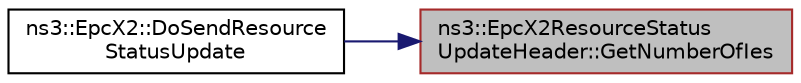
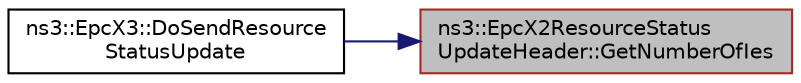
node "ns3::EpcX2::DoSendResource StatusUpdate": label "ns3::EpcX2::DoSendResource StatusUpdate" -> "ns3::EpcX3::DoSendResource StatusUpdate"
